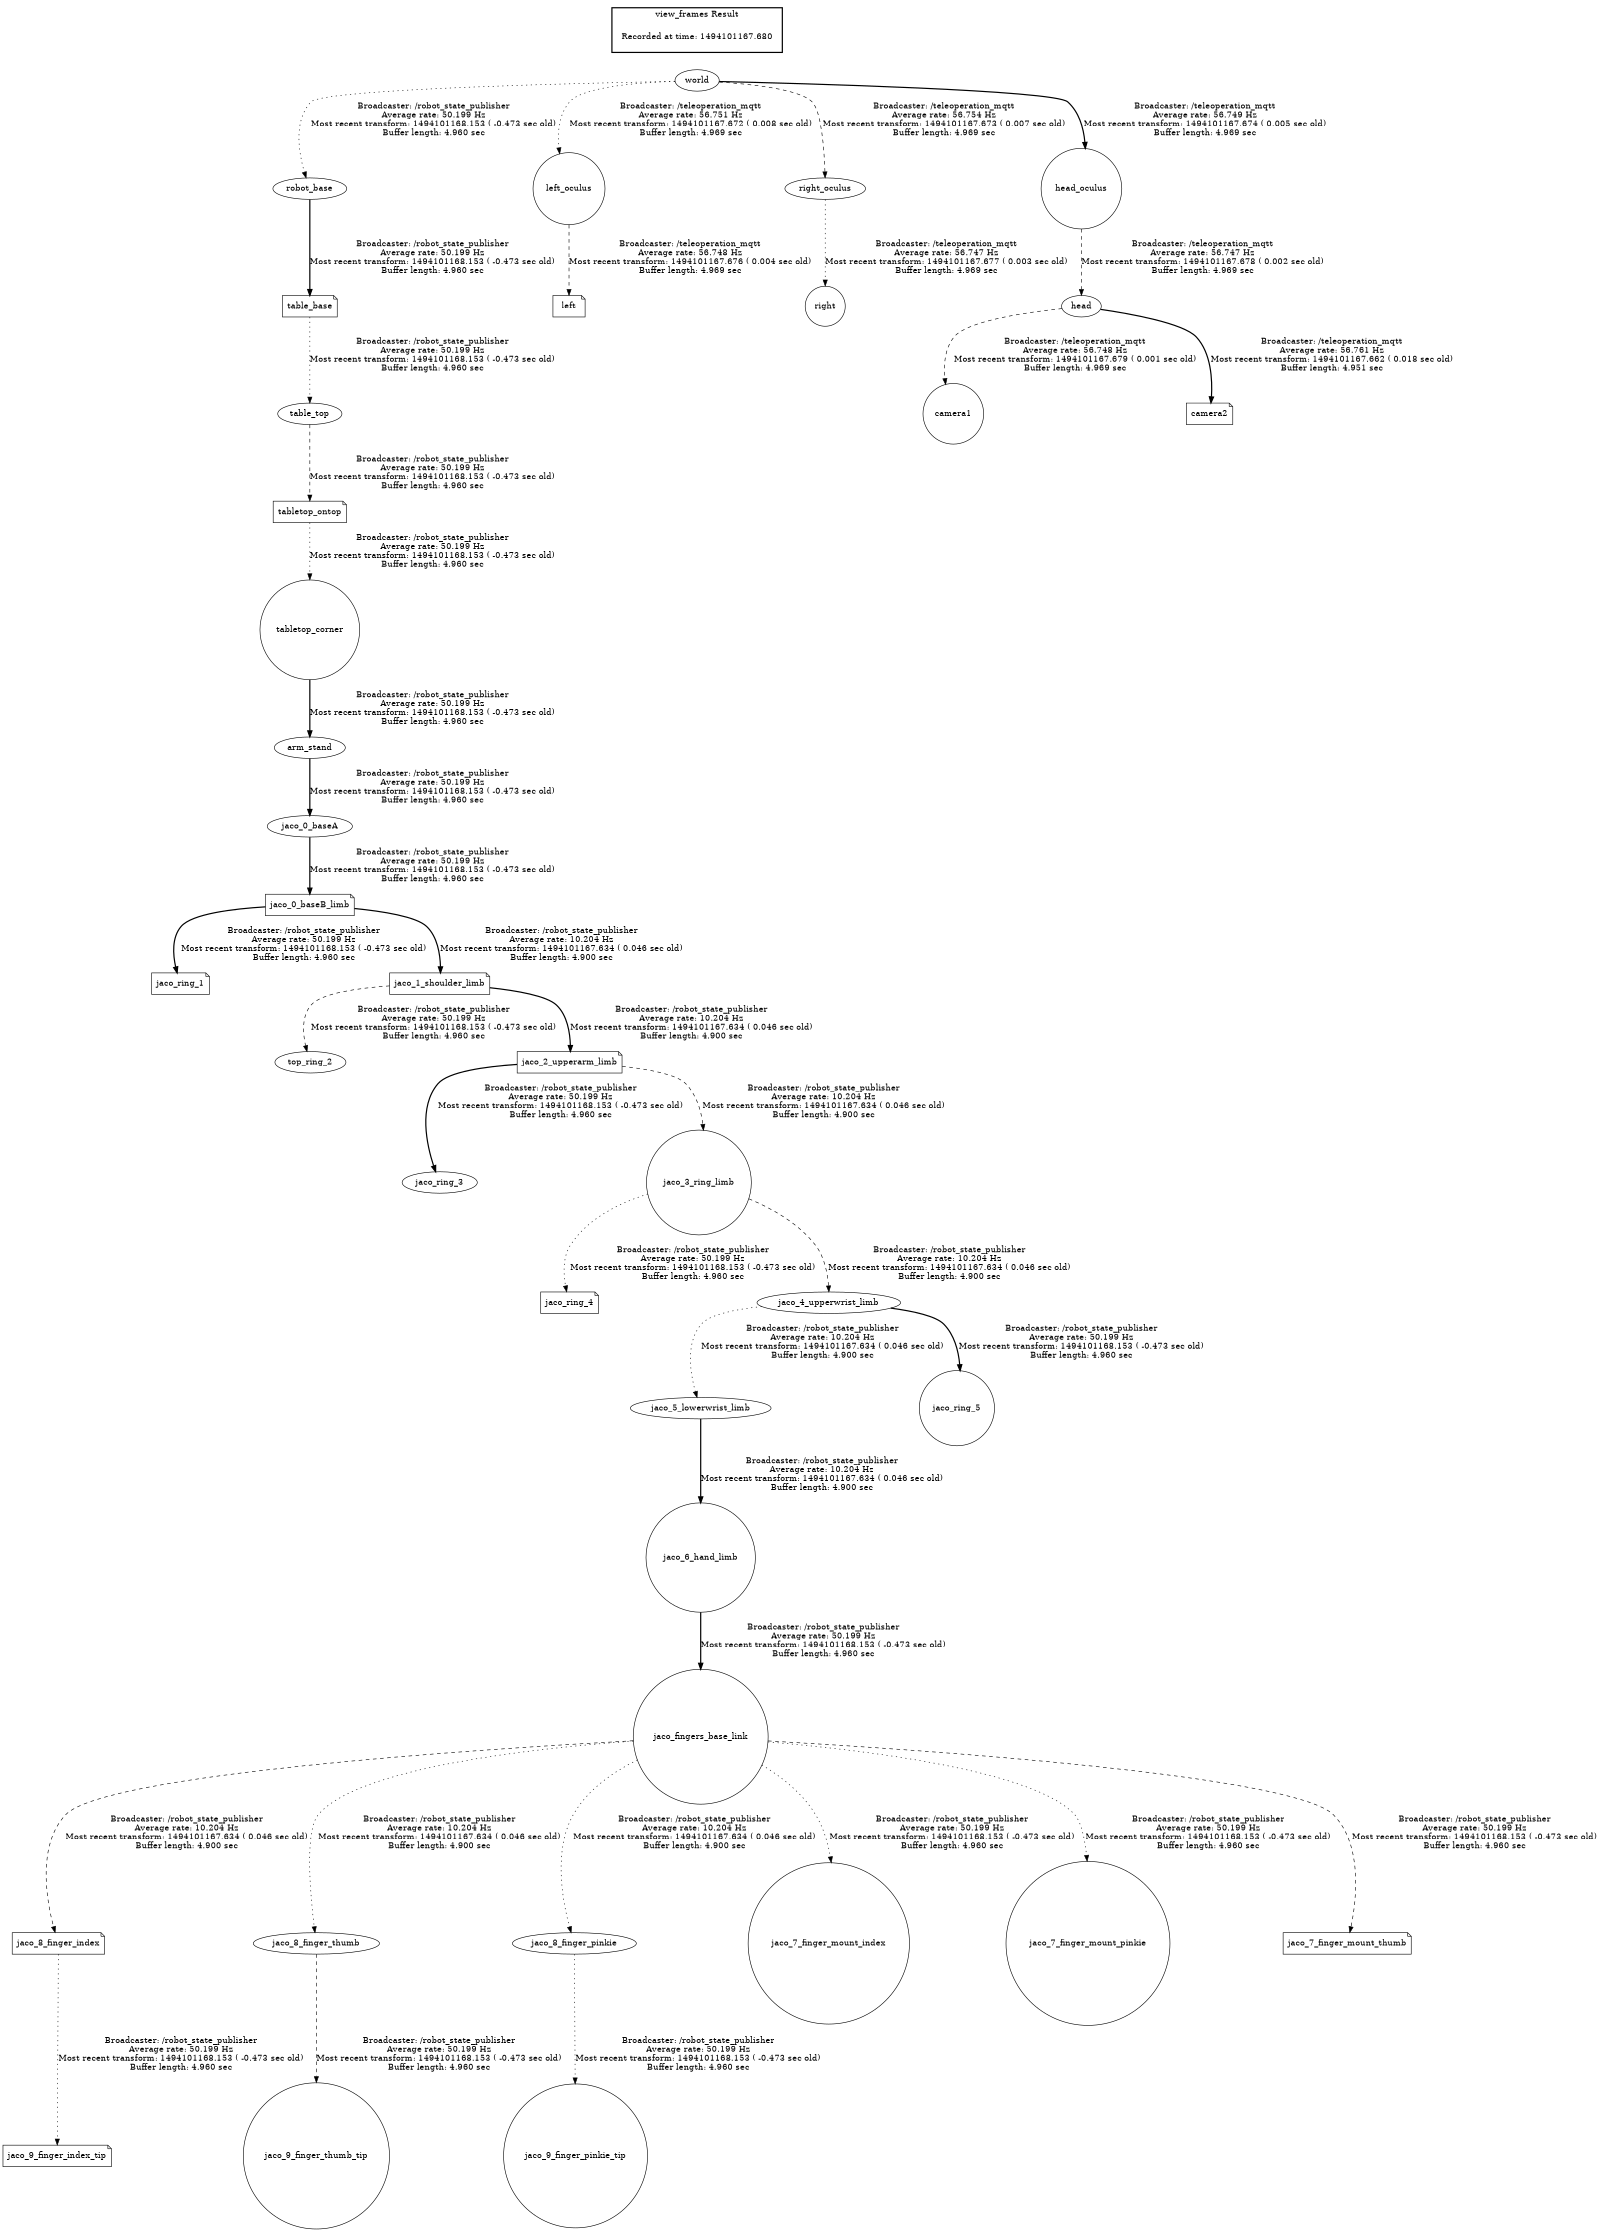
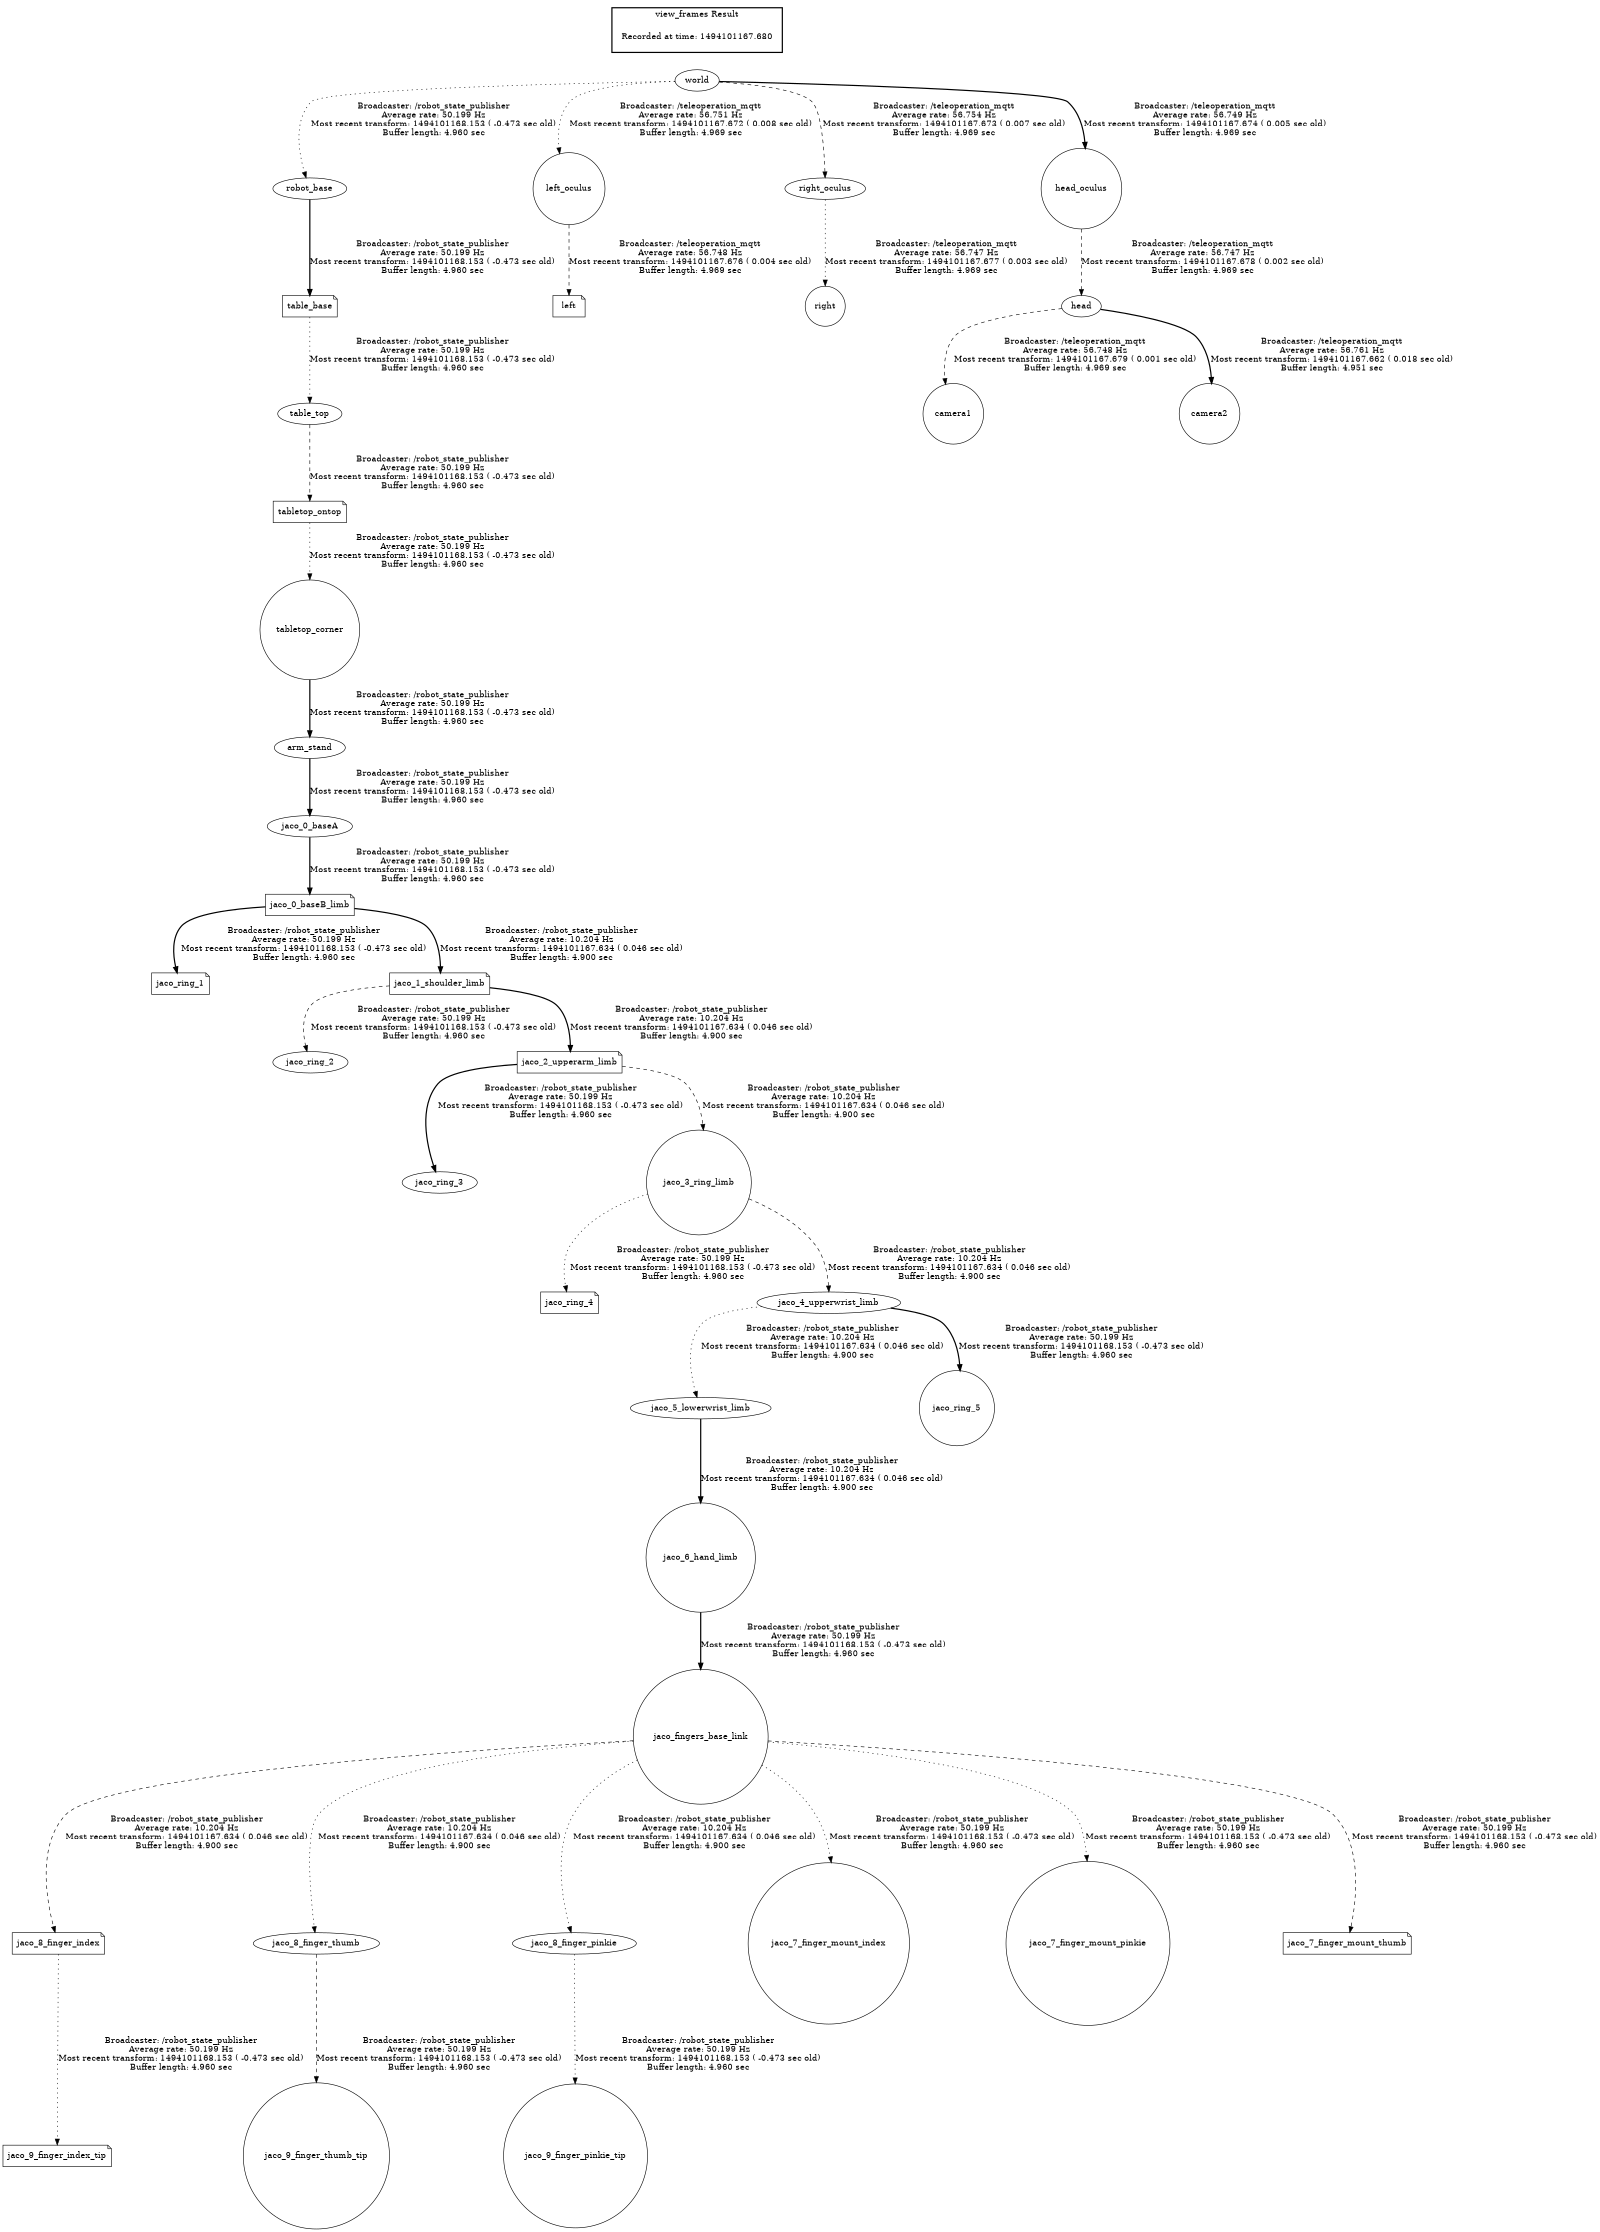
node "camera2": shape note -> circle
node "top_ring_2": label "top_ring_2" -> "jaco_ring_2"
